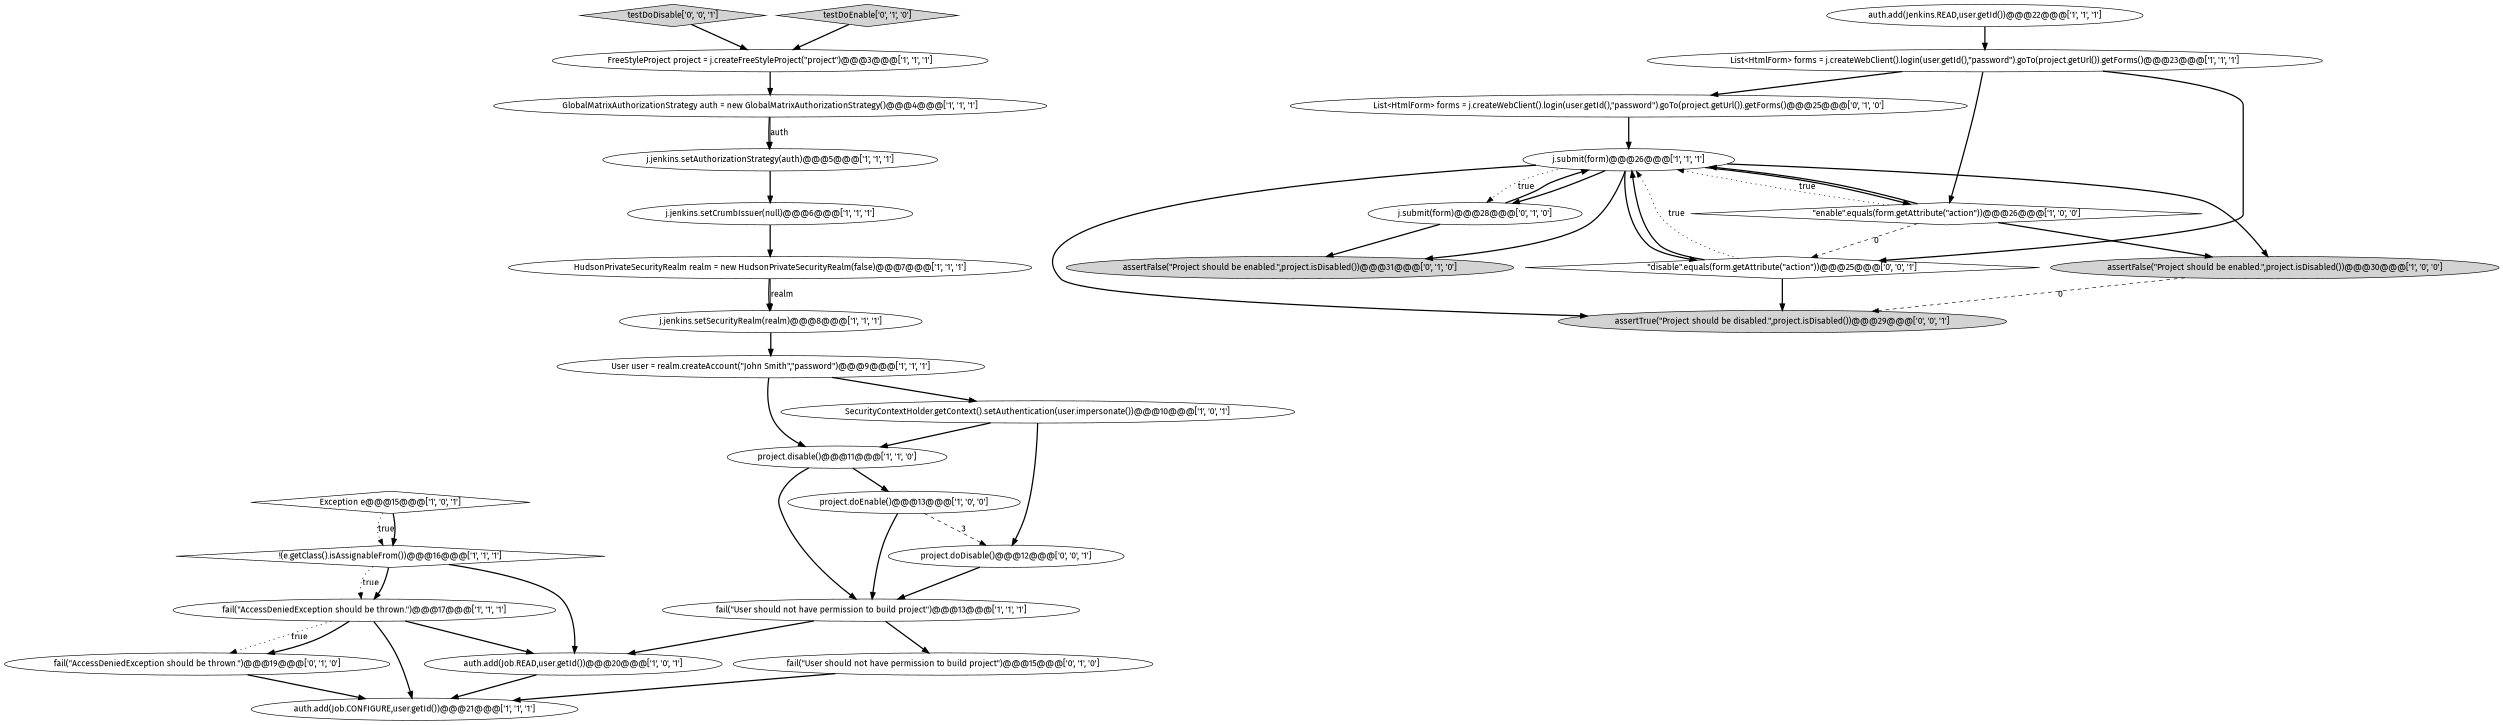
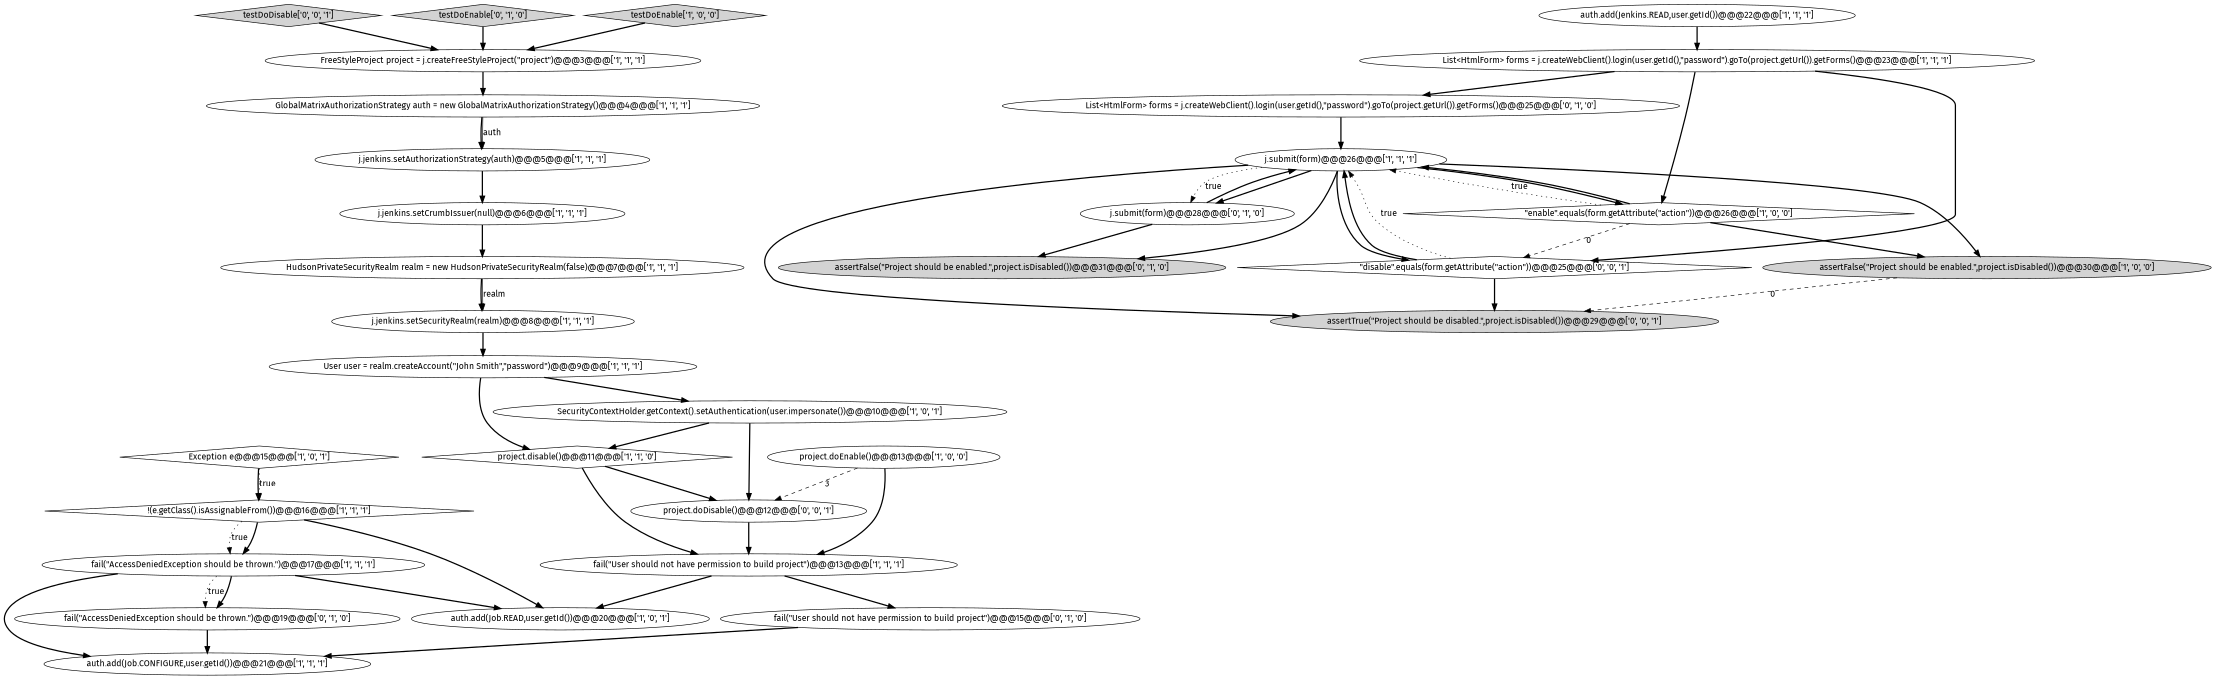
node "testDoEnable['1', '0', '0']": added
node "project.disable()@@@11@@@['1', '1', '0']": shape ellipse -> diamond
edge "project.disable()@@@11@@@['1', '1', '0']" -> "project.doEnable()@@@13@@@['1', '0', '0']": now "project.disable()@@@11@@@['1', '1', '0']" -> "project.doDisable()@@@12@@@['0', '0', '1']"
edge "auth.add(Job.READ,user.getId())@@@20@@@['1', '0', '1']" -> "auth.add(Job.CONFIGURE,user.getId())@@@21@@@['1', '1', '1']": removed
